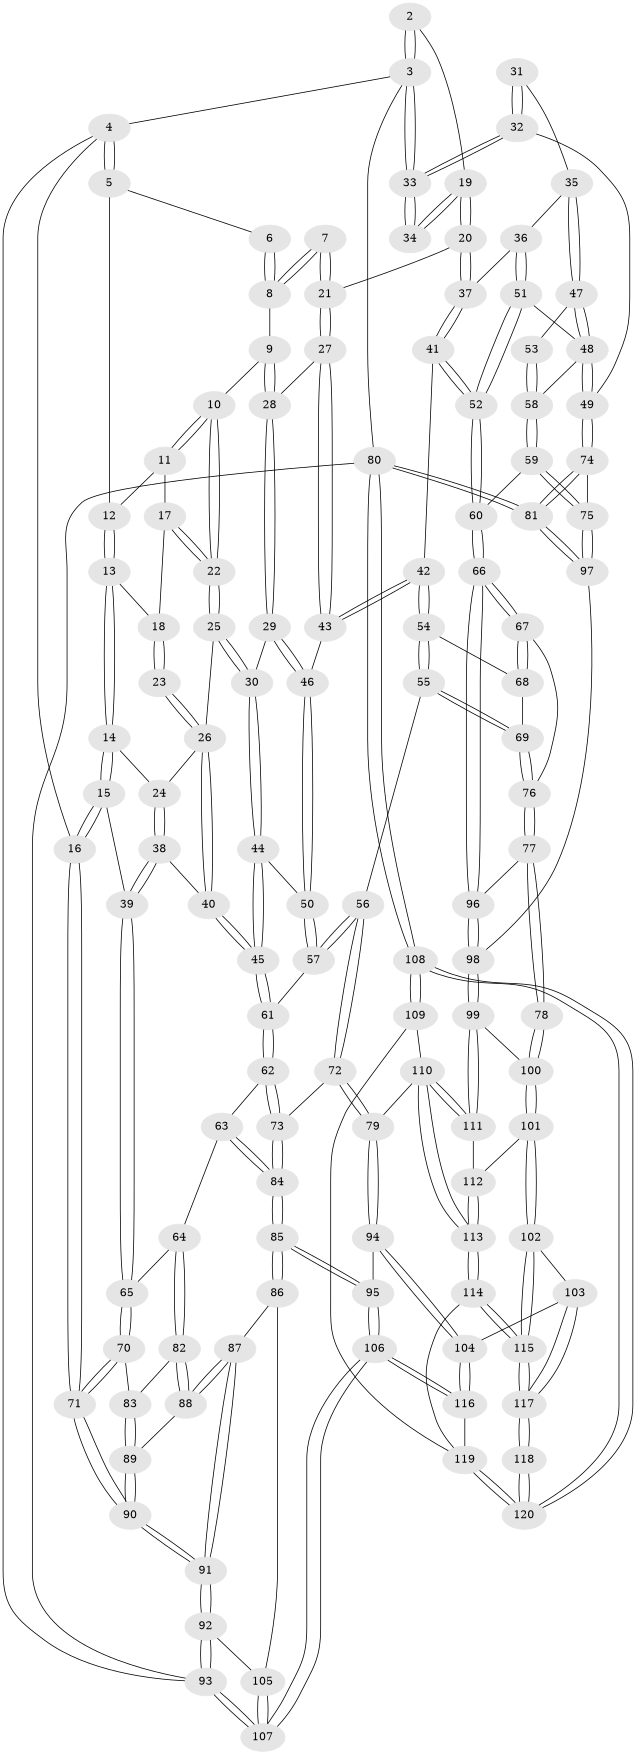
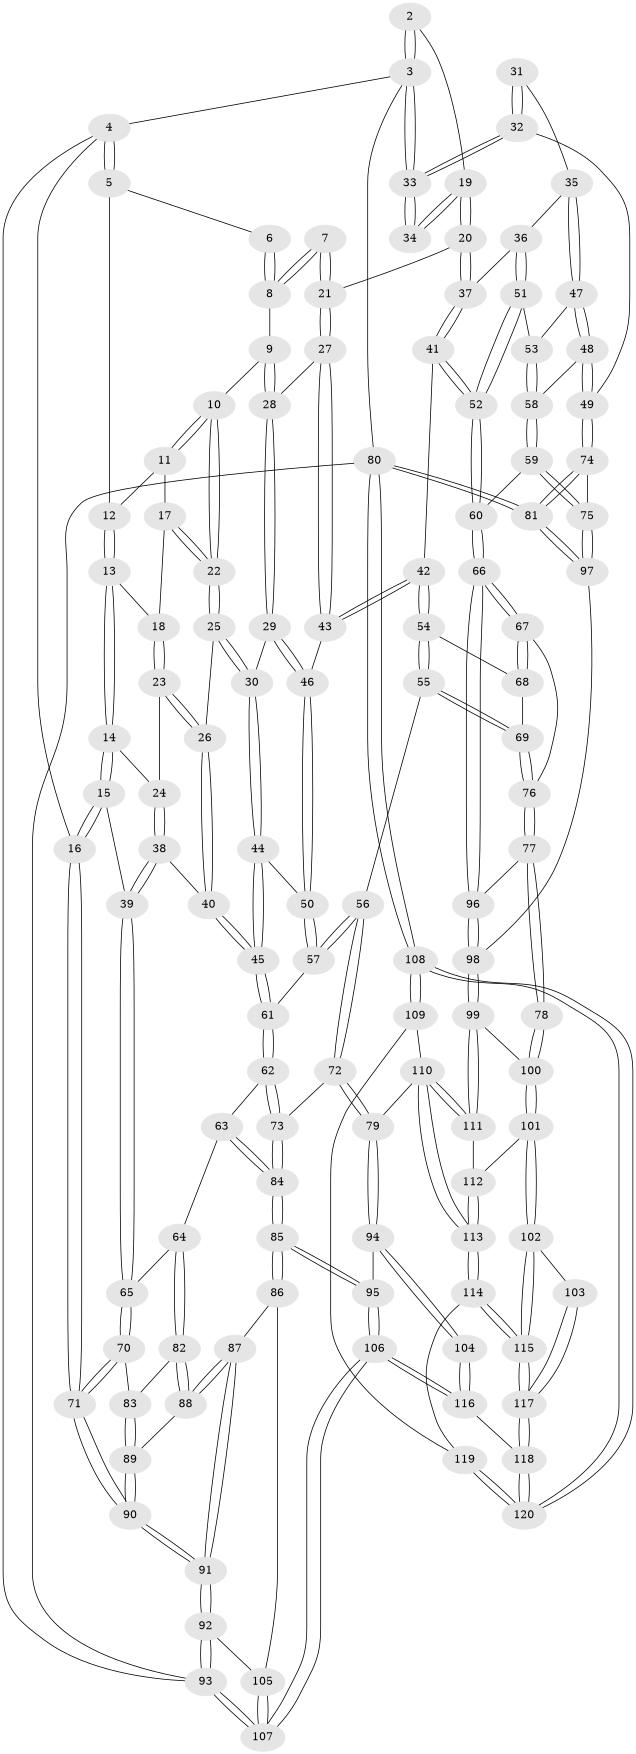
edge "51" -- "48": now "51" -- "53"
edge "26" -- "24": now "23" -- "24"
edge "103" -- "104": removed
edge "116" -- "119": now "116" -- "118"
